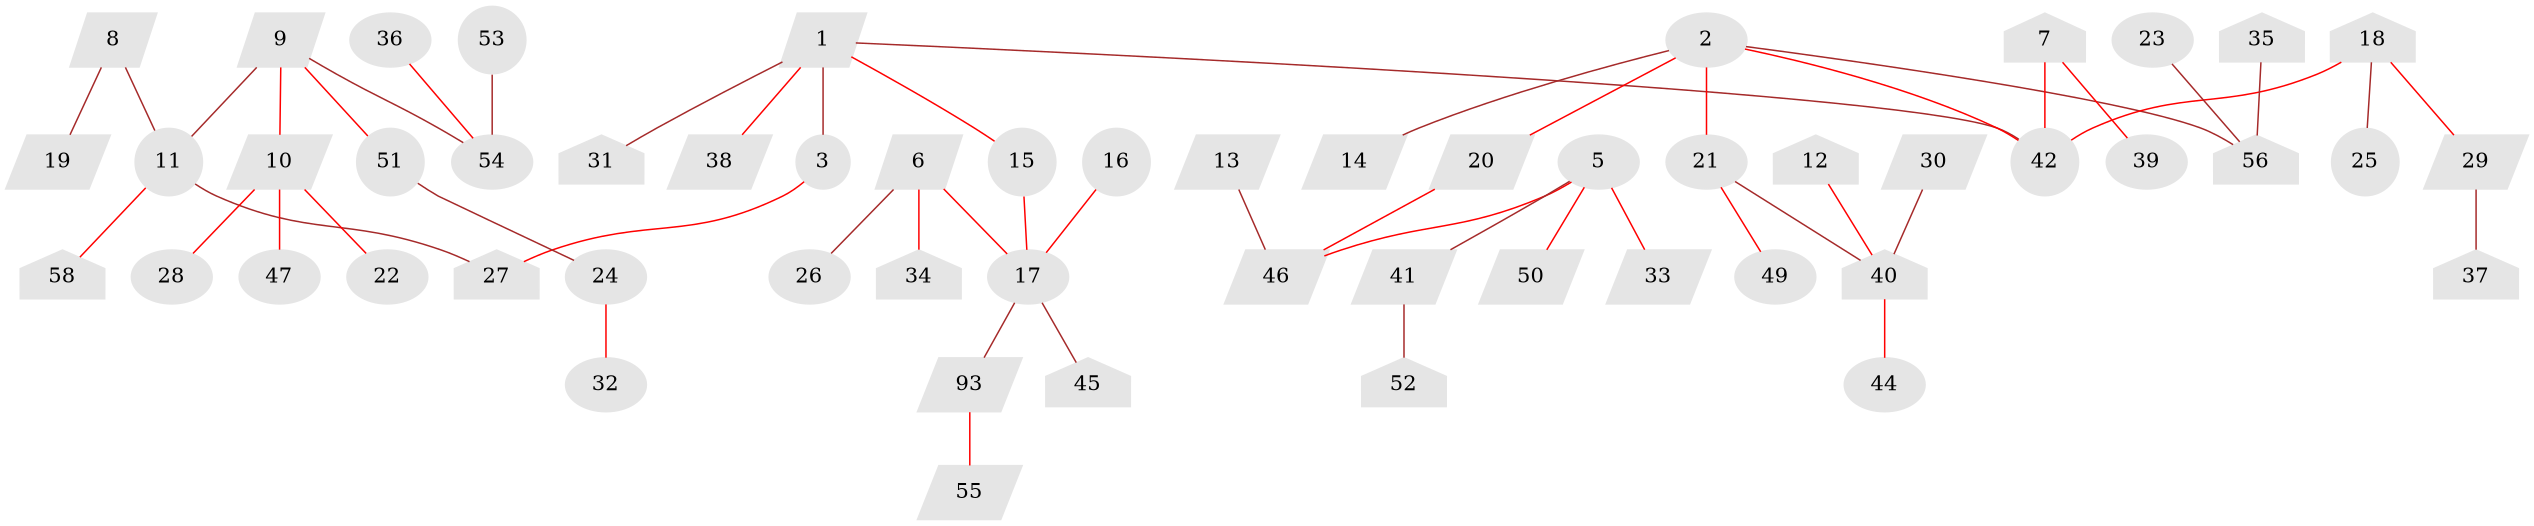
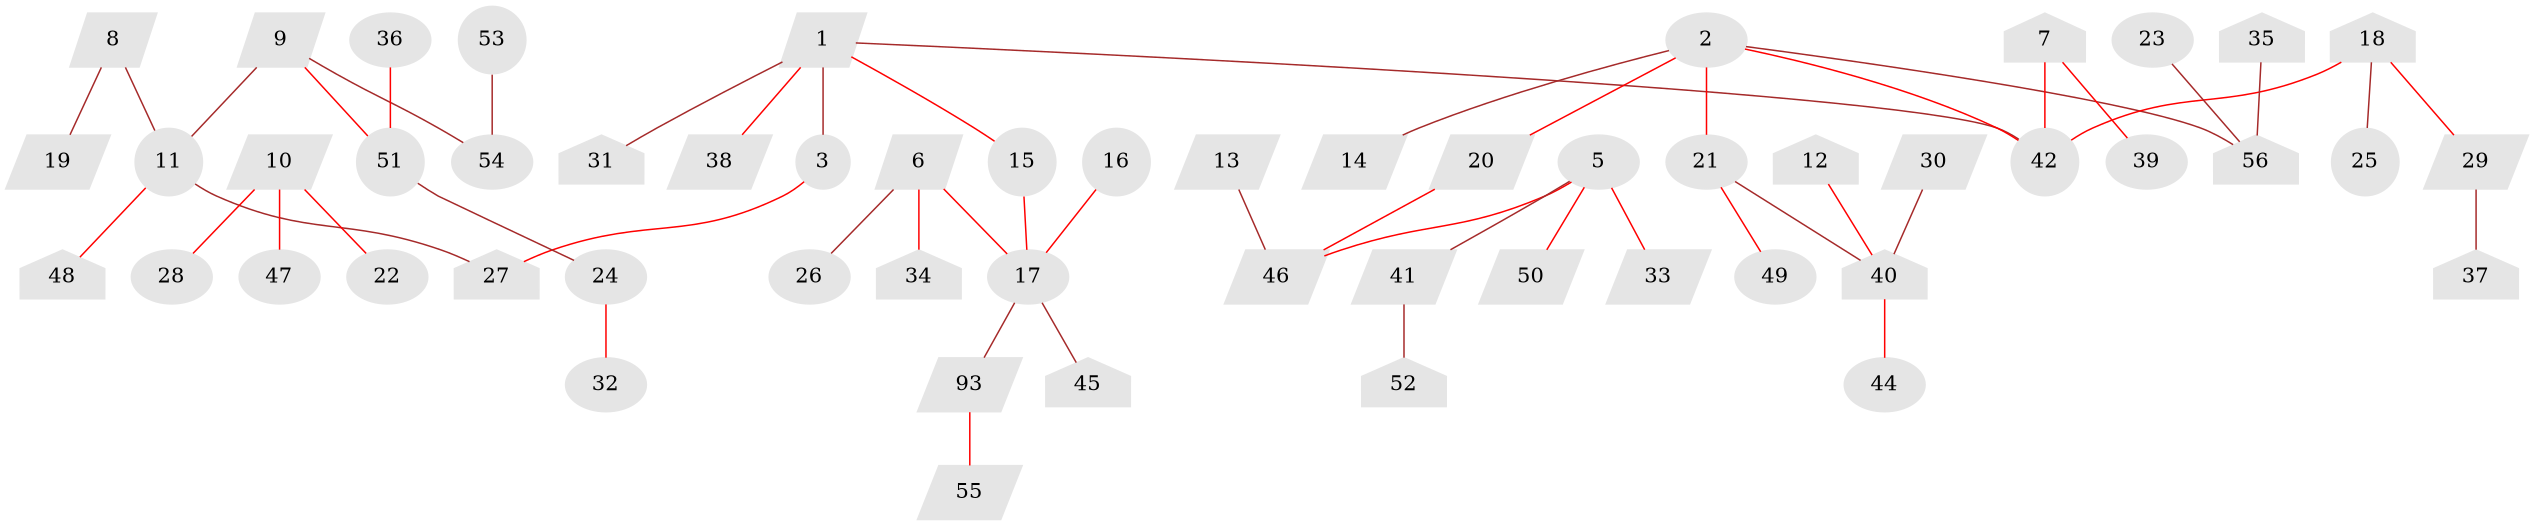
edge "9" -- "10": removed
edge "36" -- "54": now "36" -- "51"
node "58": label "58" -> "48"
